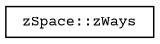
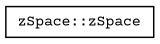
node "zSpace::zWays": label "zSpace::zWays" -> "zSpace::zSpace"
